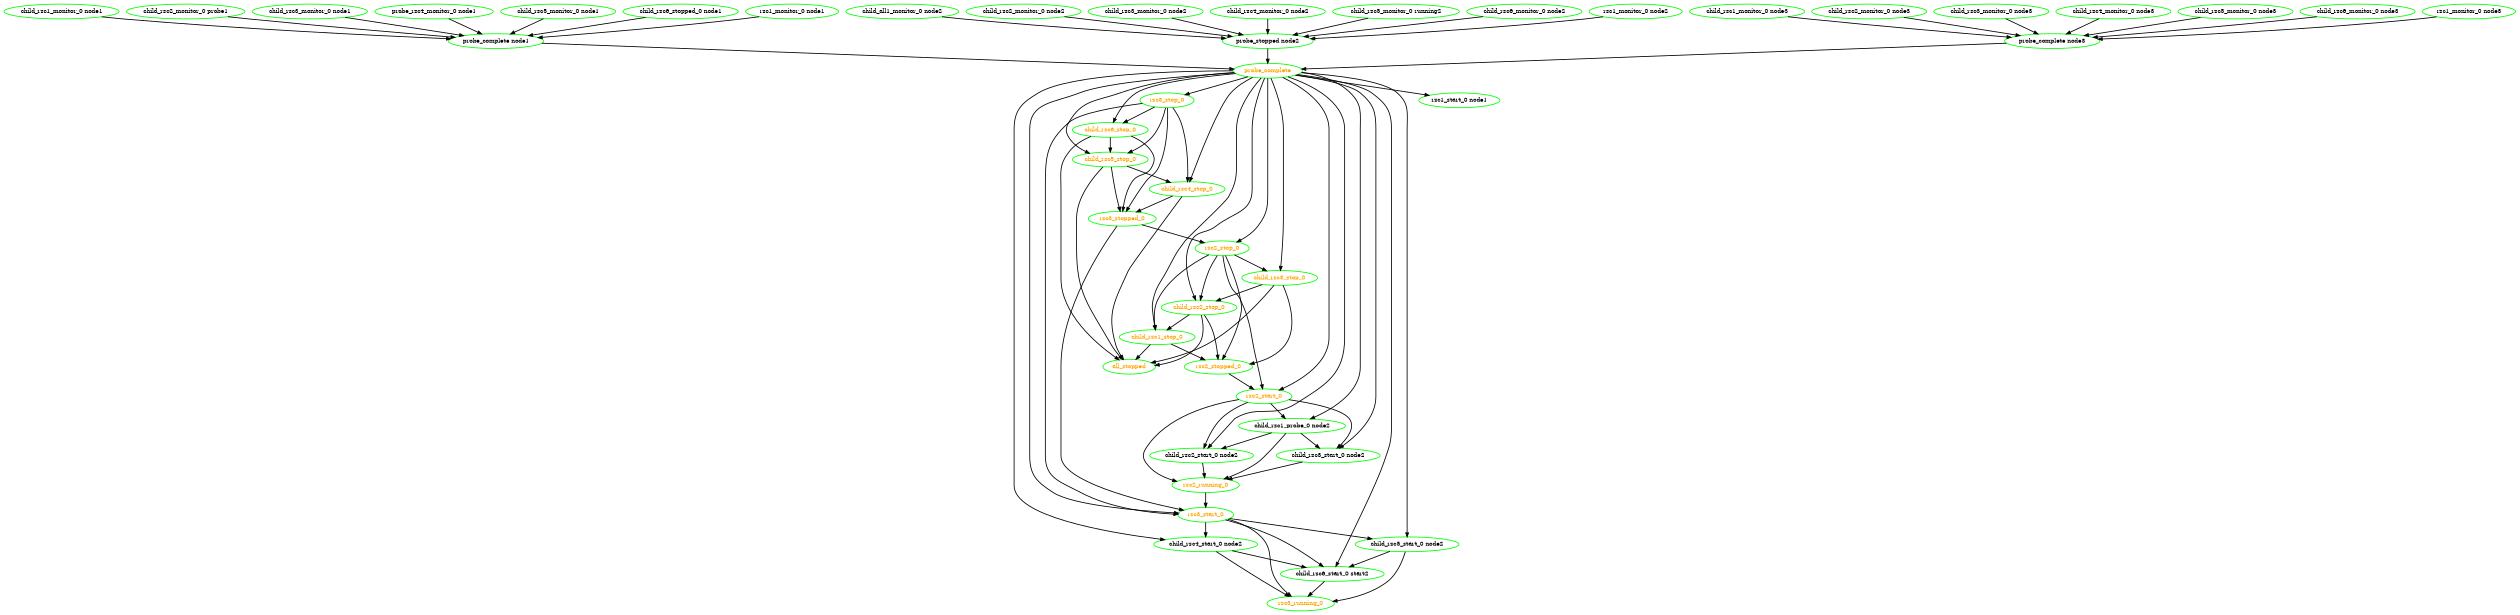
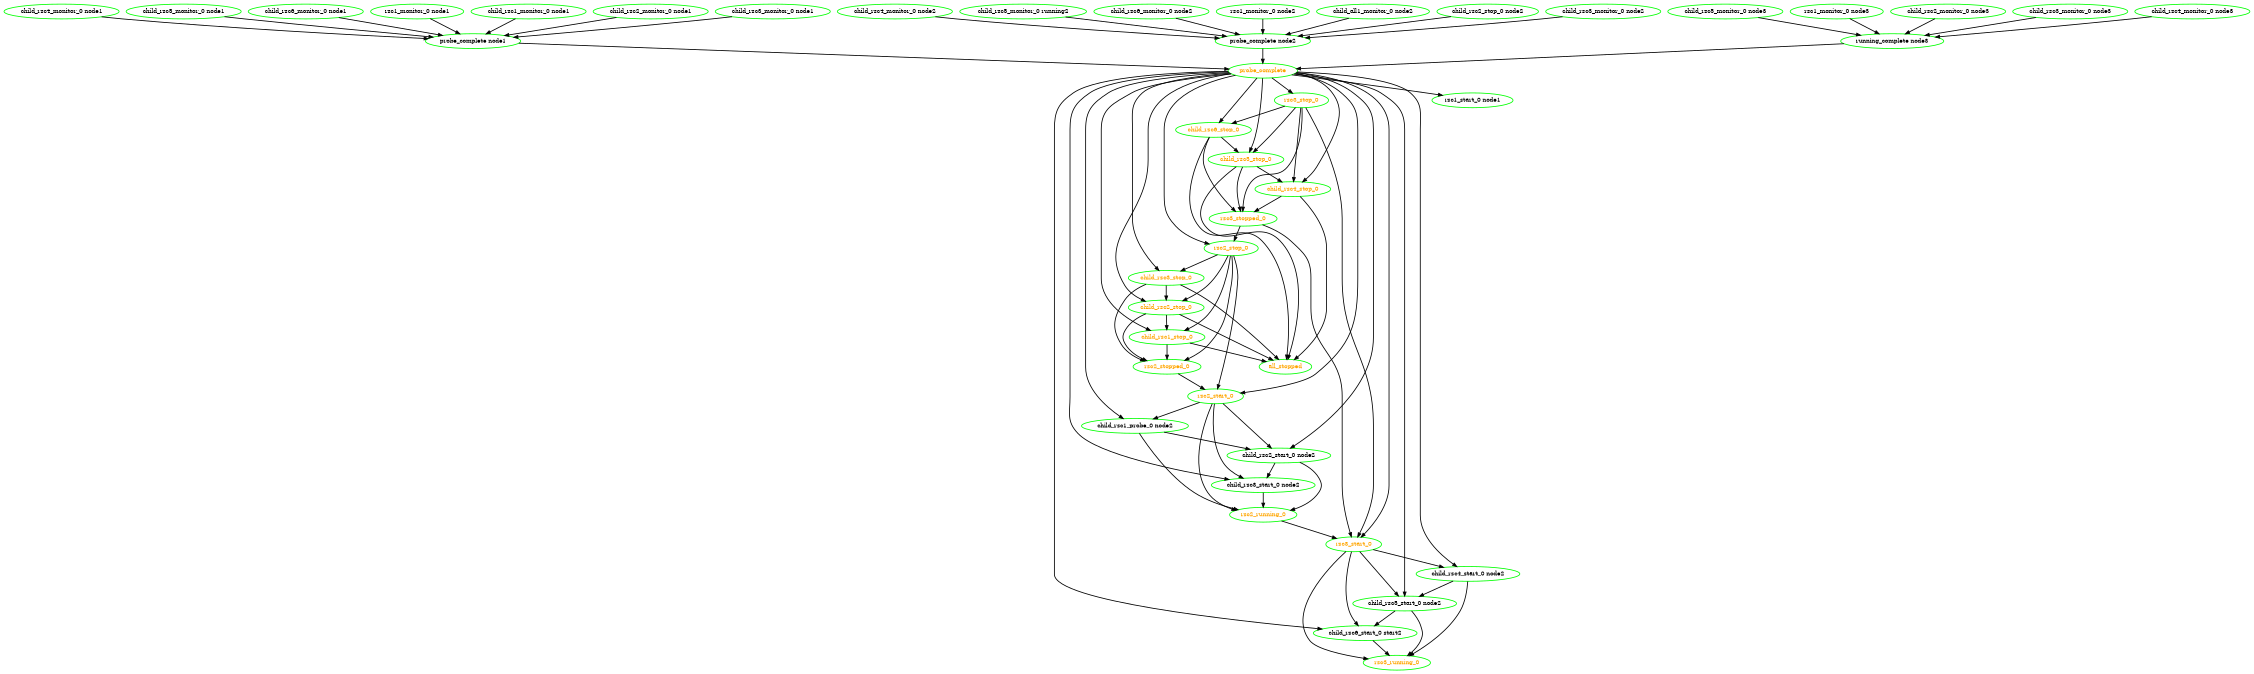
node "child_rsc2_monitor_0 probe1": label "child_rsc2_monitor_0 probe1" -> "child_rsc2_monitor_0 node1"
node "probe_rsc4_monitor_0 node1": label "probe_rsc4_monitor_0 node1" -> "child_rsc4_monitor_0 node1"
node "child_rsc6_stopped_0 node1": label "child_rsc6_stopped_0 node1" -> "child_rsc6_monitor_0 node1"
node "child_rsc2_monitor_0 node2": label "child_rsc2_monitor_0 node2" -> "child_rsc2_stop_0 node2"
node "child_rsc1_monitor_0 node3": removed
node "child_rsc6_monitor_0 node3": removed
node "probe_stopped node2": label "probe_stopped node2" -> "probe_complete node2"
node "probe_complete node3": label "probe_complete node3" -> "running_complete node3"
edge "child_rsc1_probe_0 node2" -> "child_rsc3_start_0 node2": now "child_rsc2_start_0 node2" -> "child_rsc3_start_0 node2"
edge "child_rsc4_start_0 node2" -> "child_rsc6_start_0 start2": now "child_rsc4_start_0 node2" -> "child_rsc5_start_0 node2"
